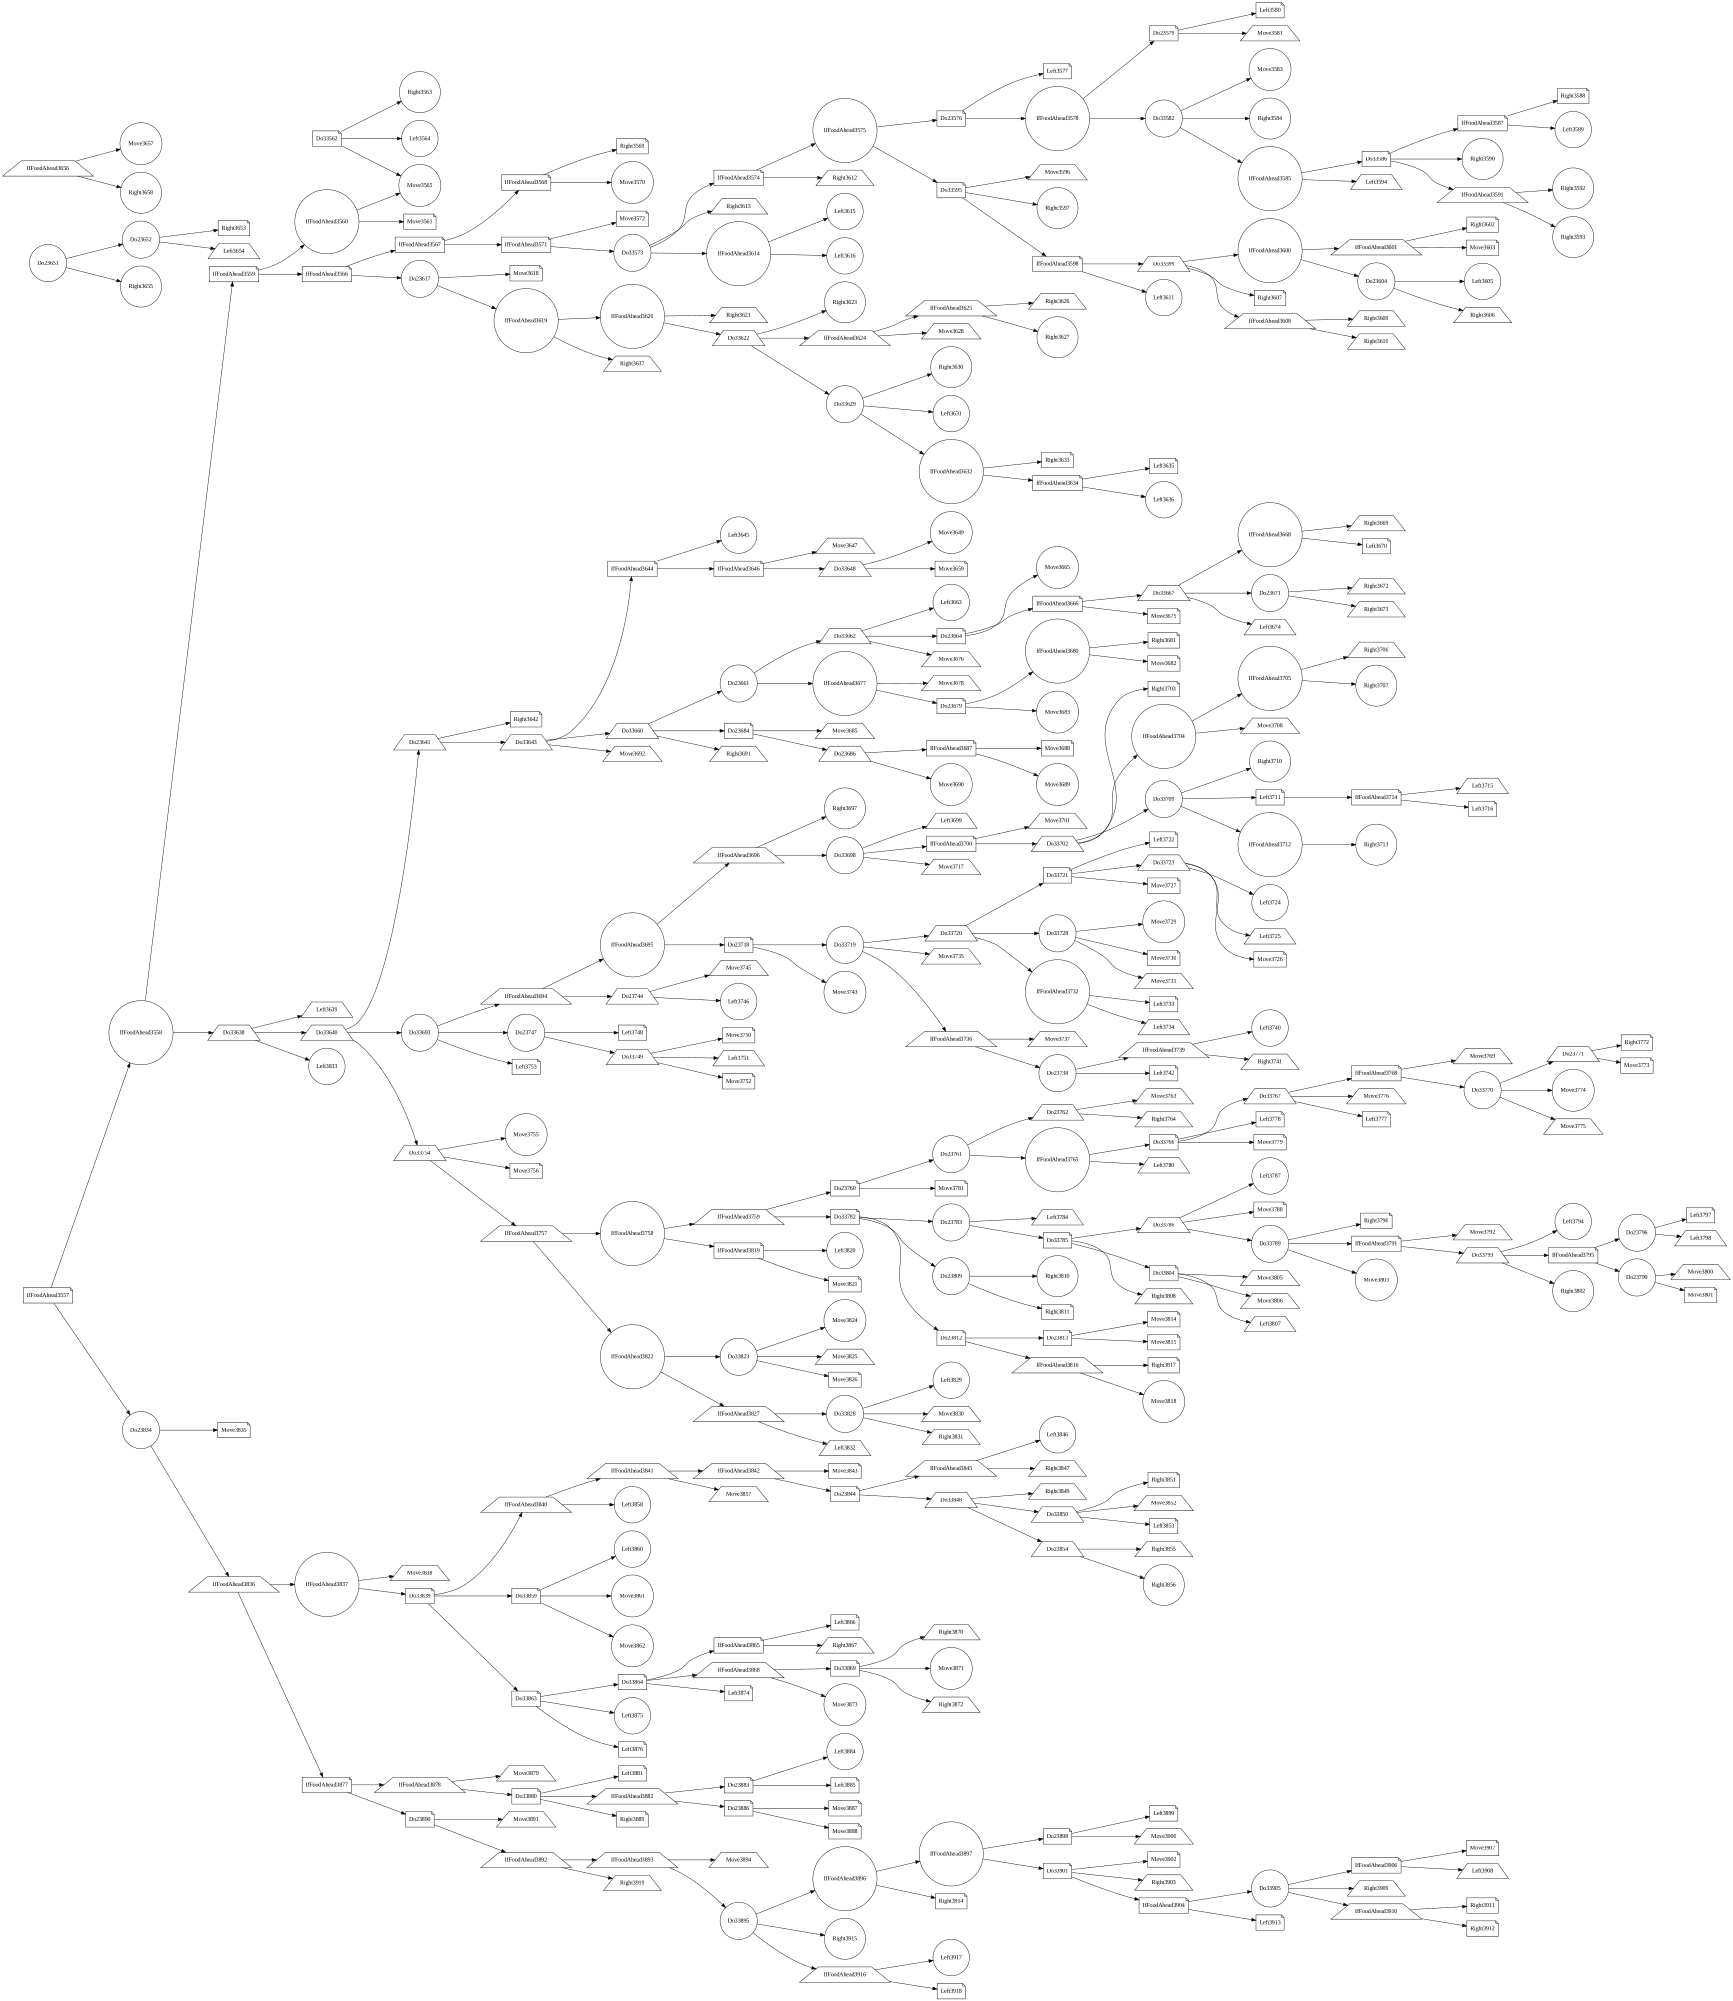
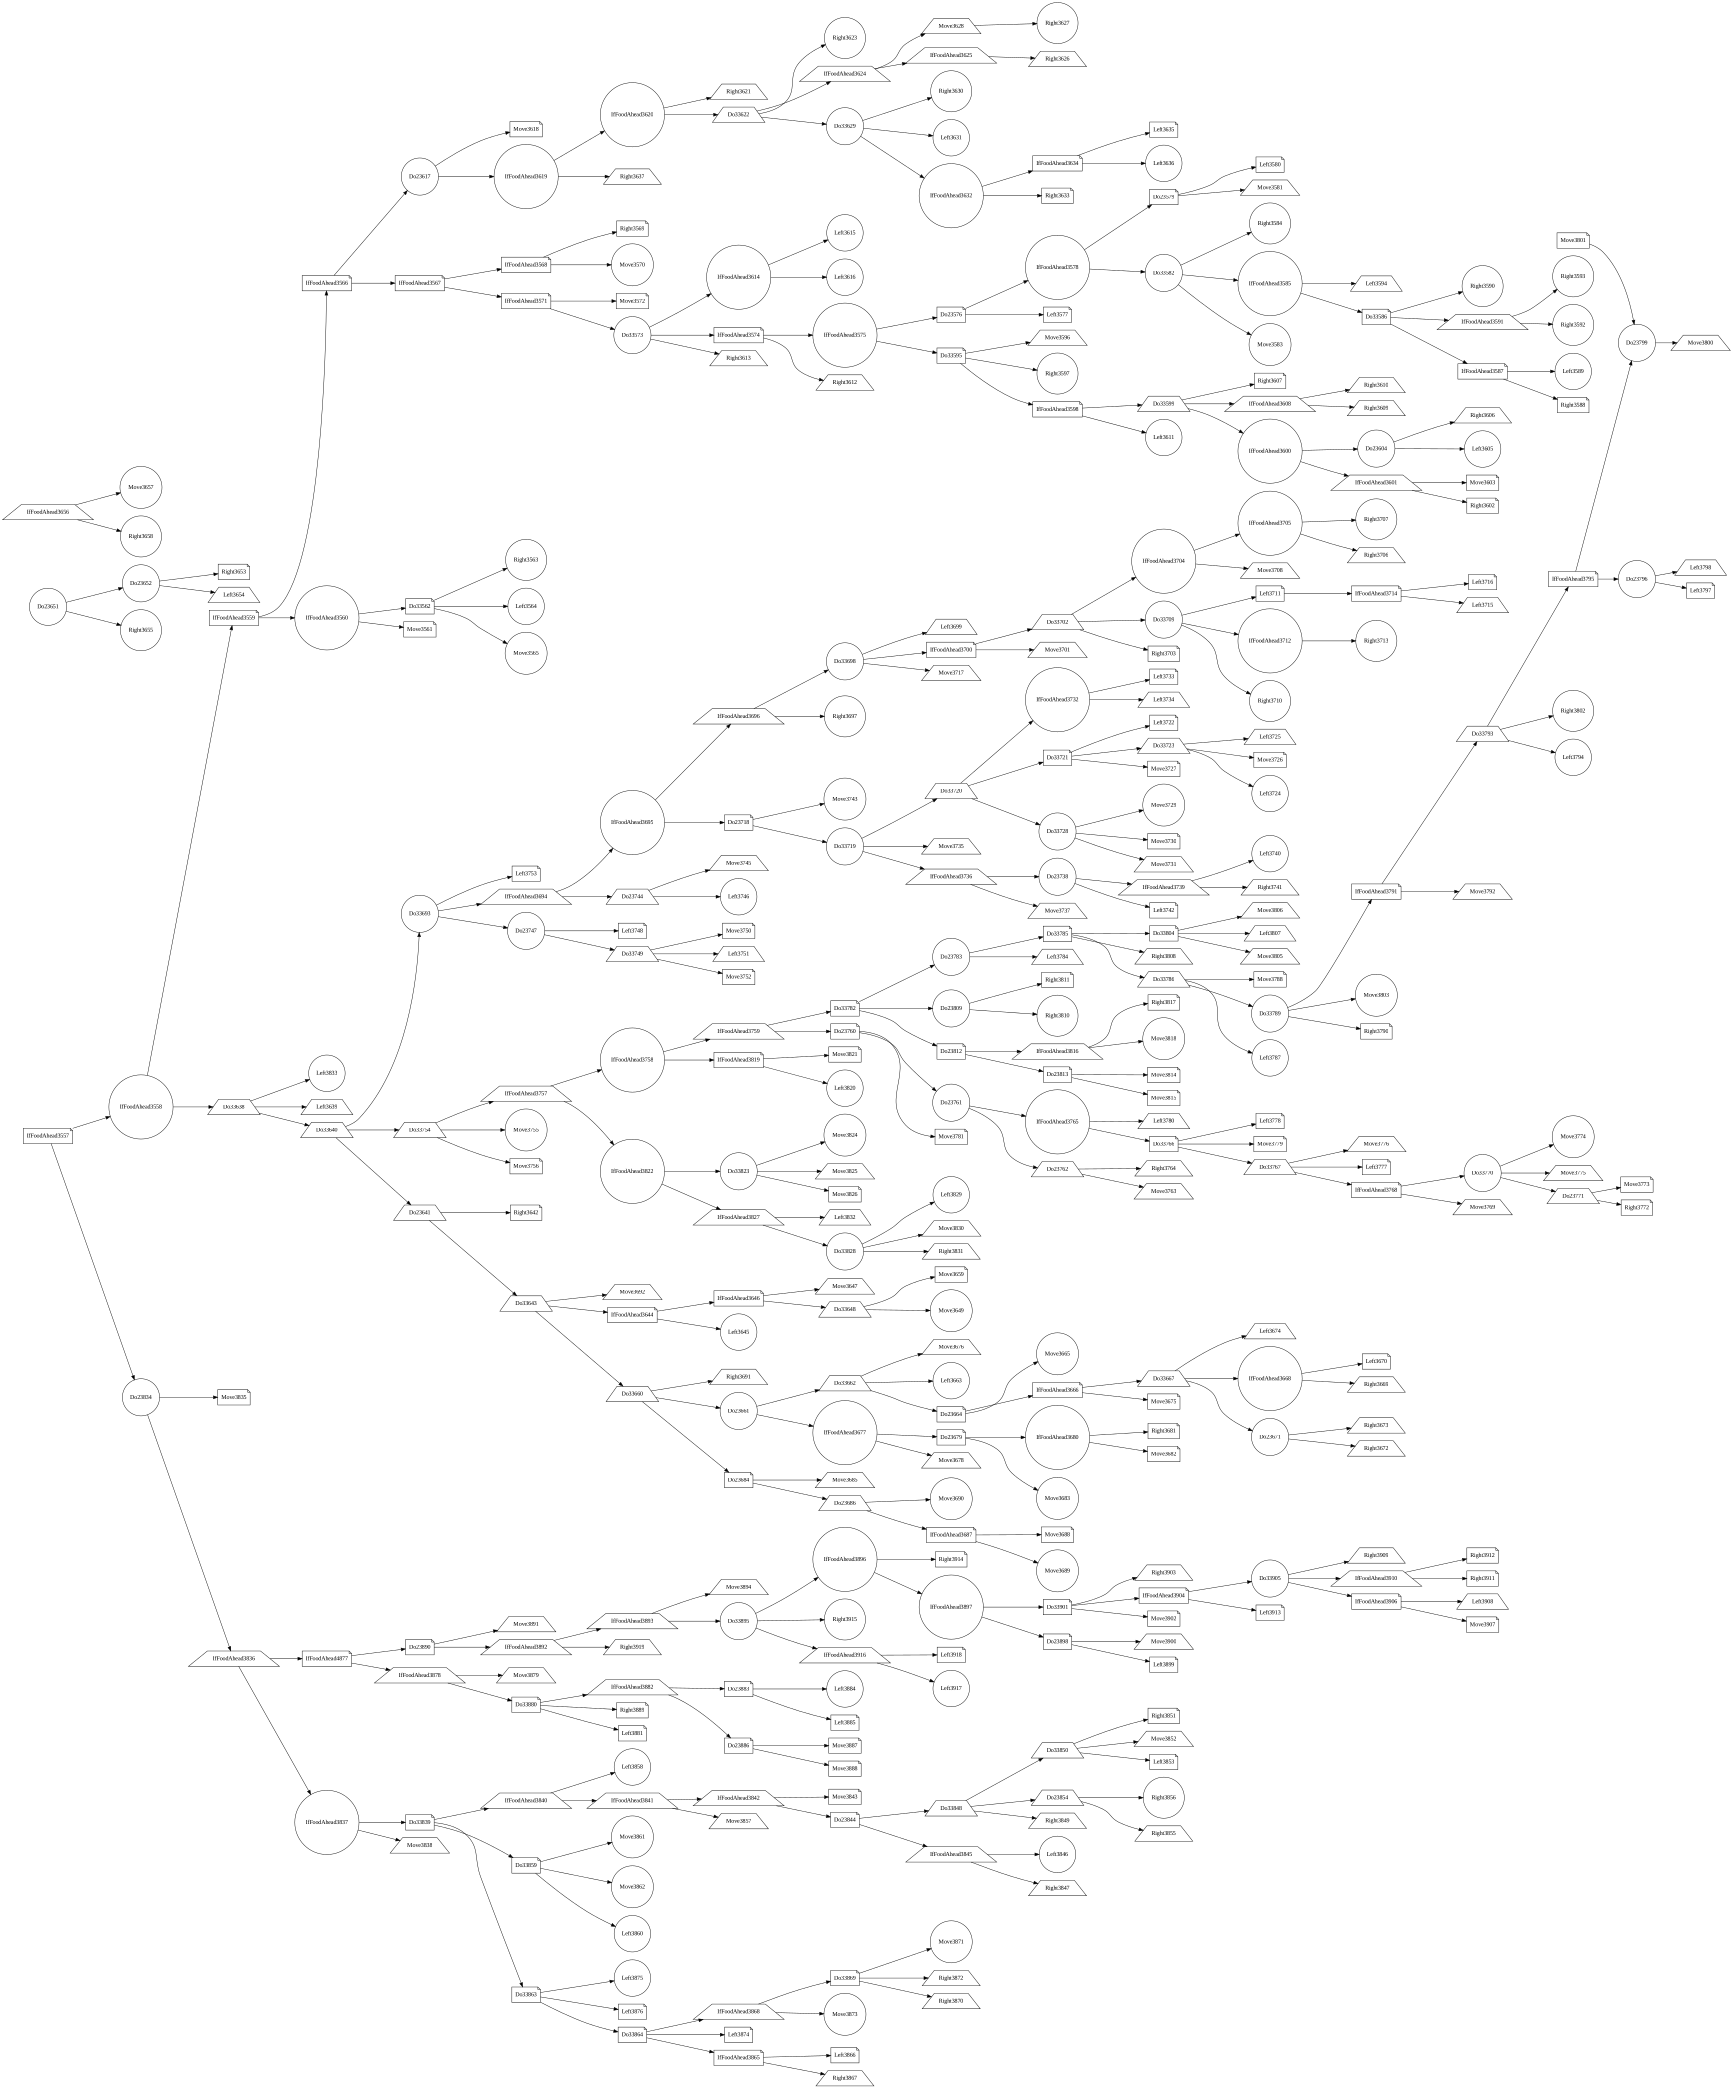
edge "IfFoodAhead3560" -> "Move3565": now "IfFoodAhead3560" -> "Do33562"
edge "IfFoodAhead3625" -> "Right3627": now "Move3628" -> "Right3627"
edge "Do23799" -> "Move3801": reversed
node "IfFoodAhead3877": label "IfFoodAhead3877" -> "IfFoodAhead4877"
